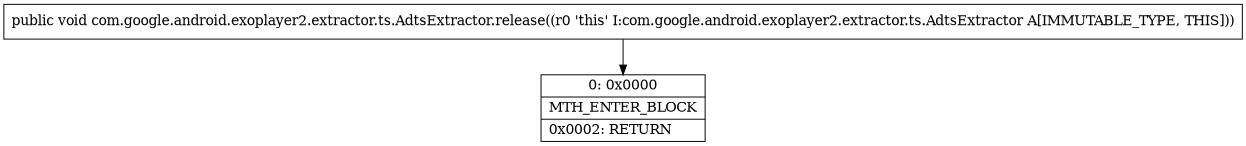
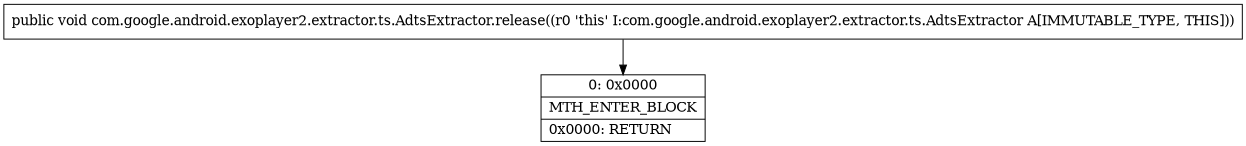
node "0: 0x0000": text "0x0002: RETURN" -> "0x0000: RETURN"
